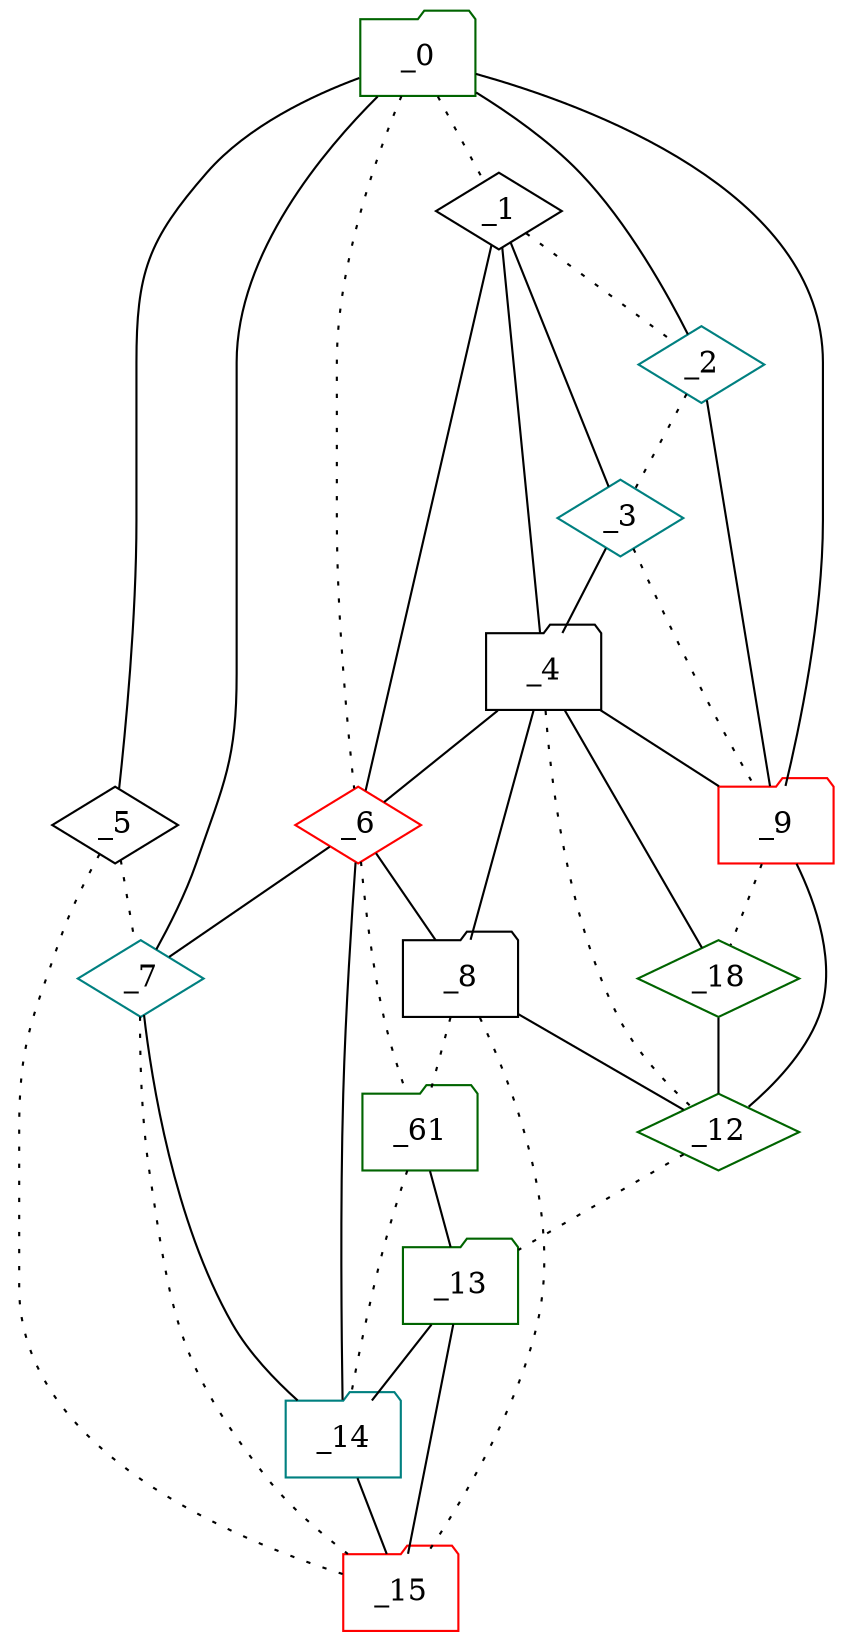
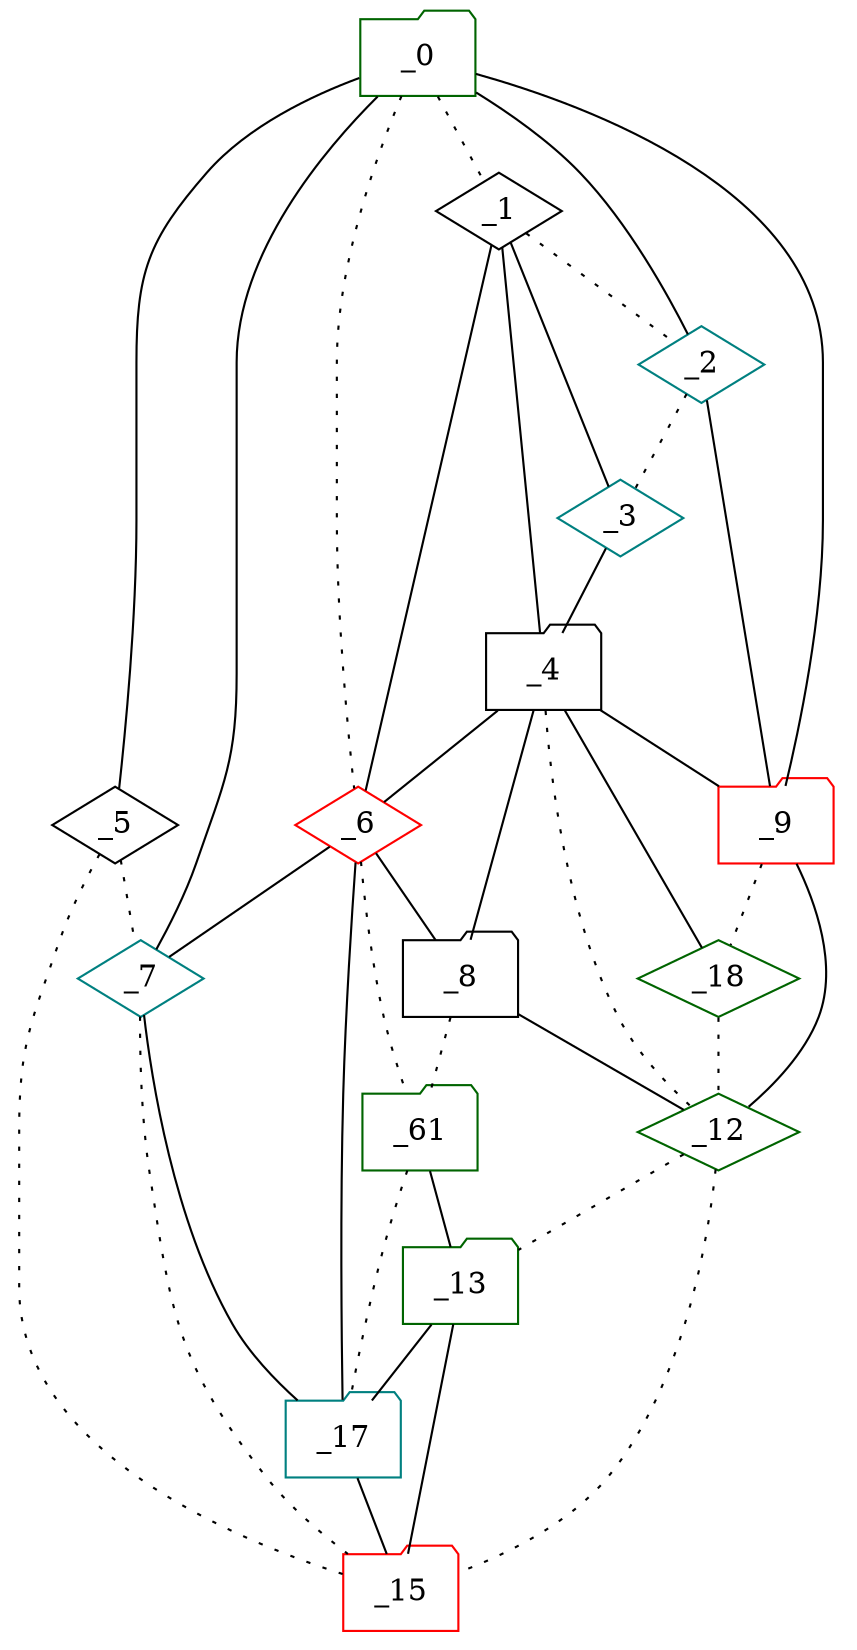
edge "_3" -- "_9": removed
edge "_18" -- "_12": style solid -> dotted
edge "_8" -- "_15": now "_12" -- "_15"
node "_14": label "_14" -> "_17"
